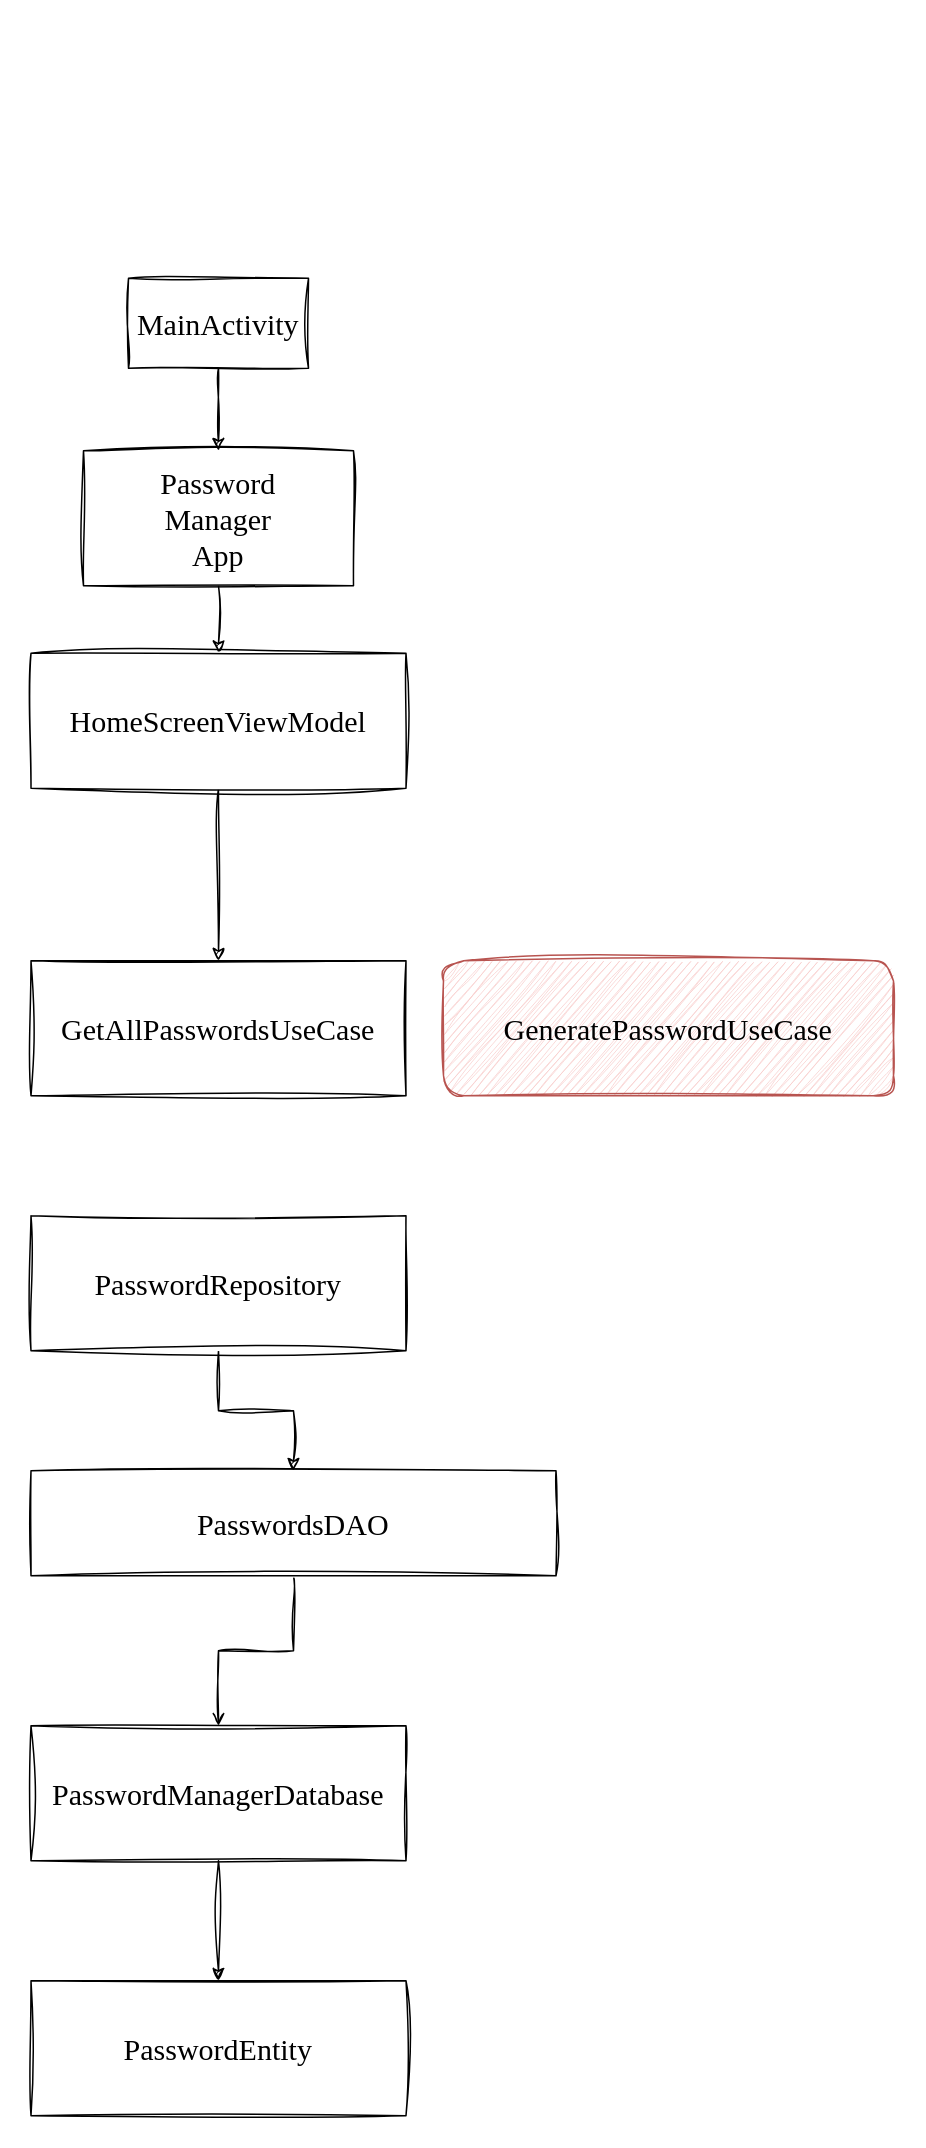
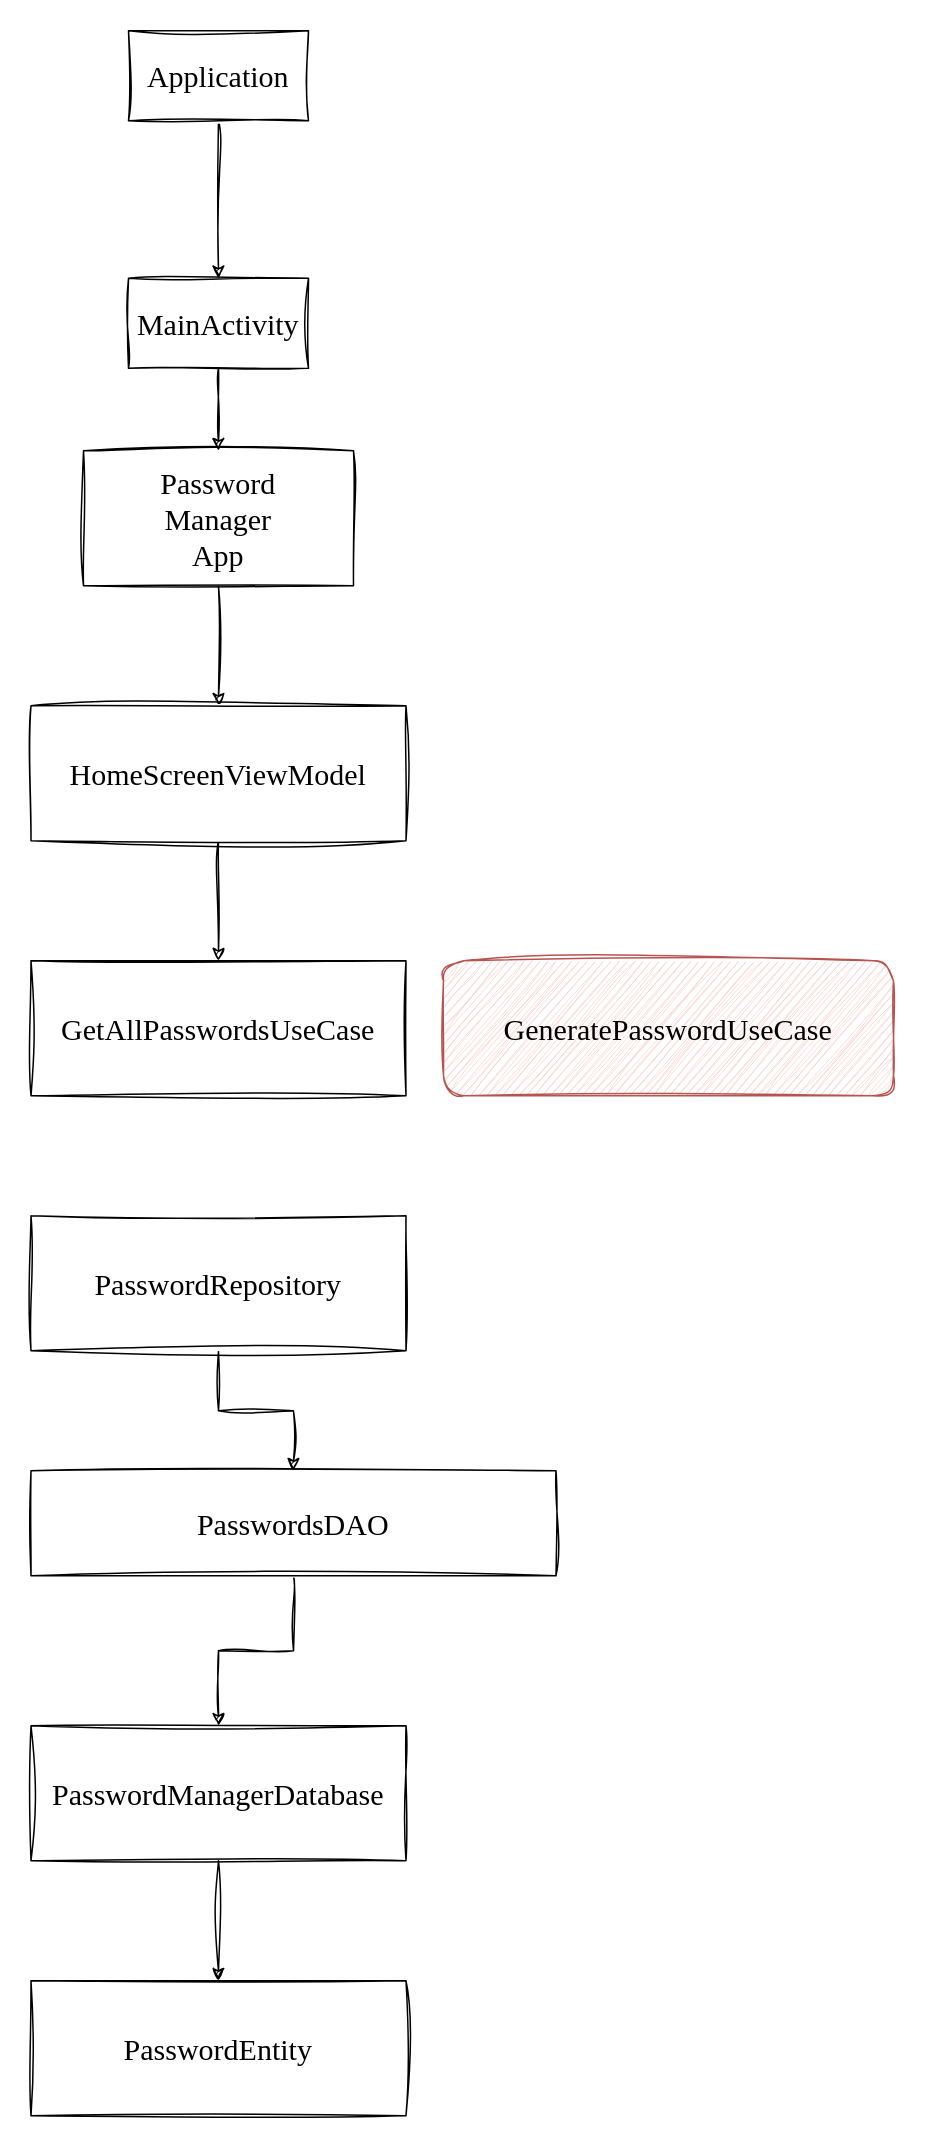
node "Application": added
edge "Application" -> "MainActivity": added
node "HomeScreenViewModel": moved (218, 721) -> (218, 773)
edge "PasswordsDAO" -> "PasswordManagerDatabase": arrowhead open -> classic
